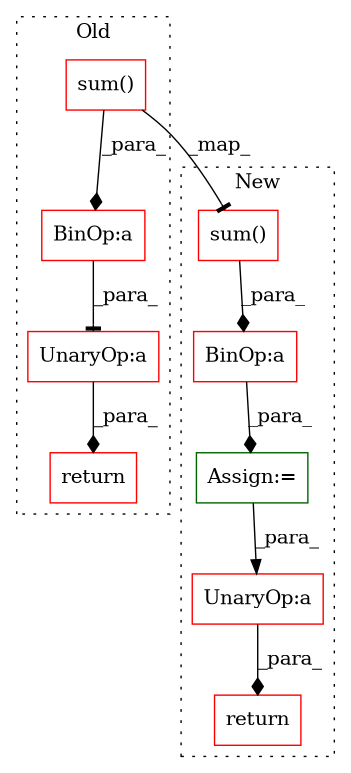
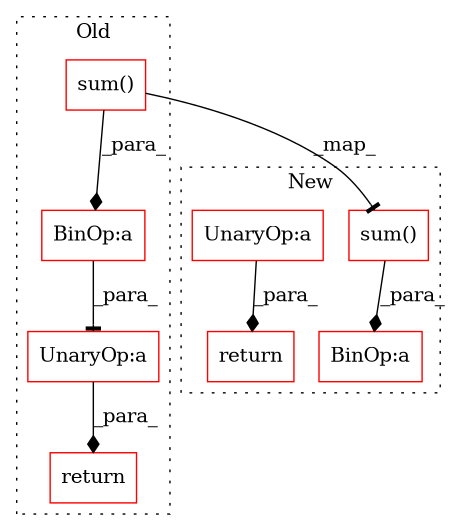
node "Assign:=": removed
